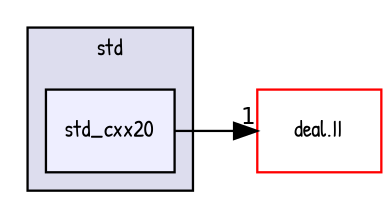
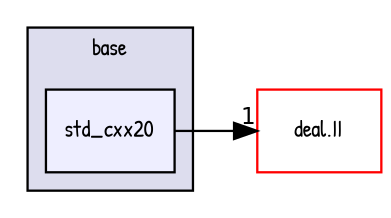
cluster "std": label "std" -> "base"
